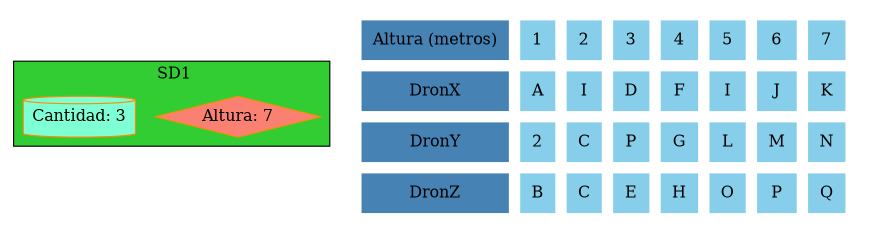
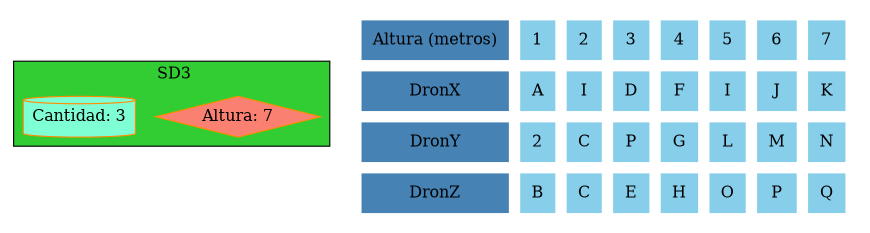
cluster " SD1": label " SD1" -> " SD3"
